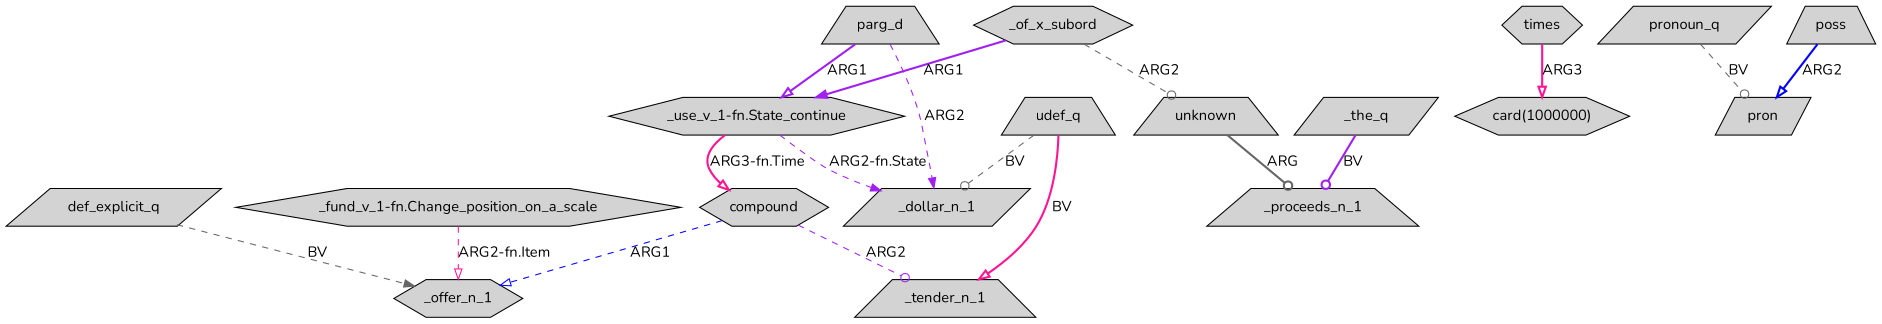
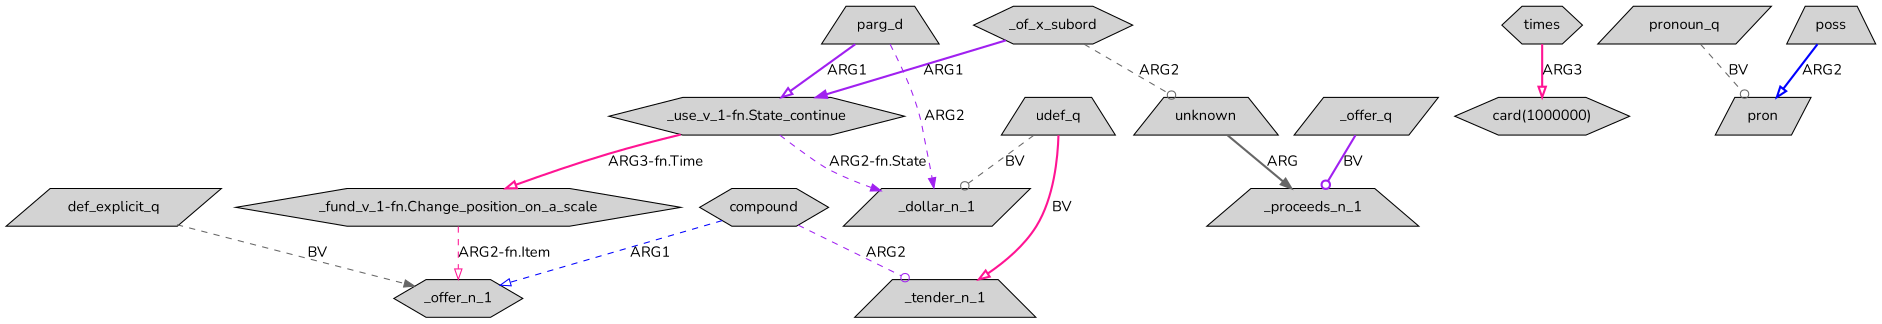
node "_the_q": label "_the_q" -> "_offer_q"
edge "_use_v_1-fn.State_continue" -> "compound": now "_use_v_1-fn.State_continue" -> "_fund_v_1-fn.Change_position_on_a_scale"
edge "unknown" -> "_proceeds_n_1": arrowhead odot -> normal
